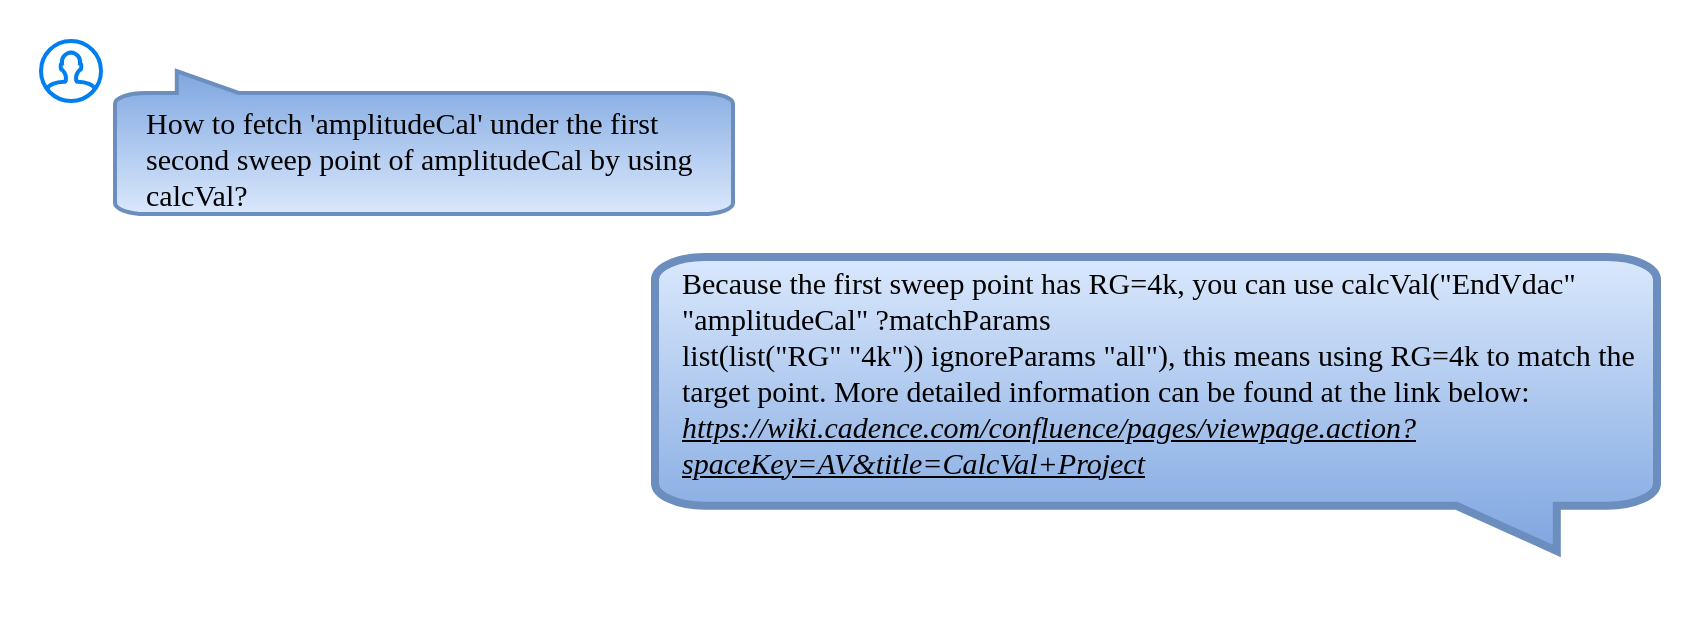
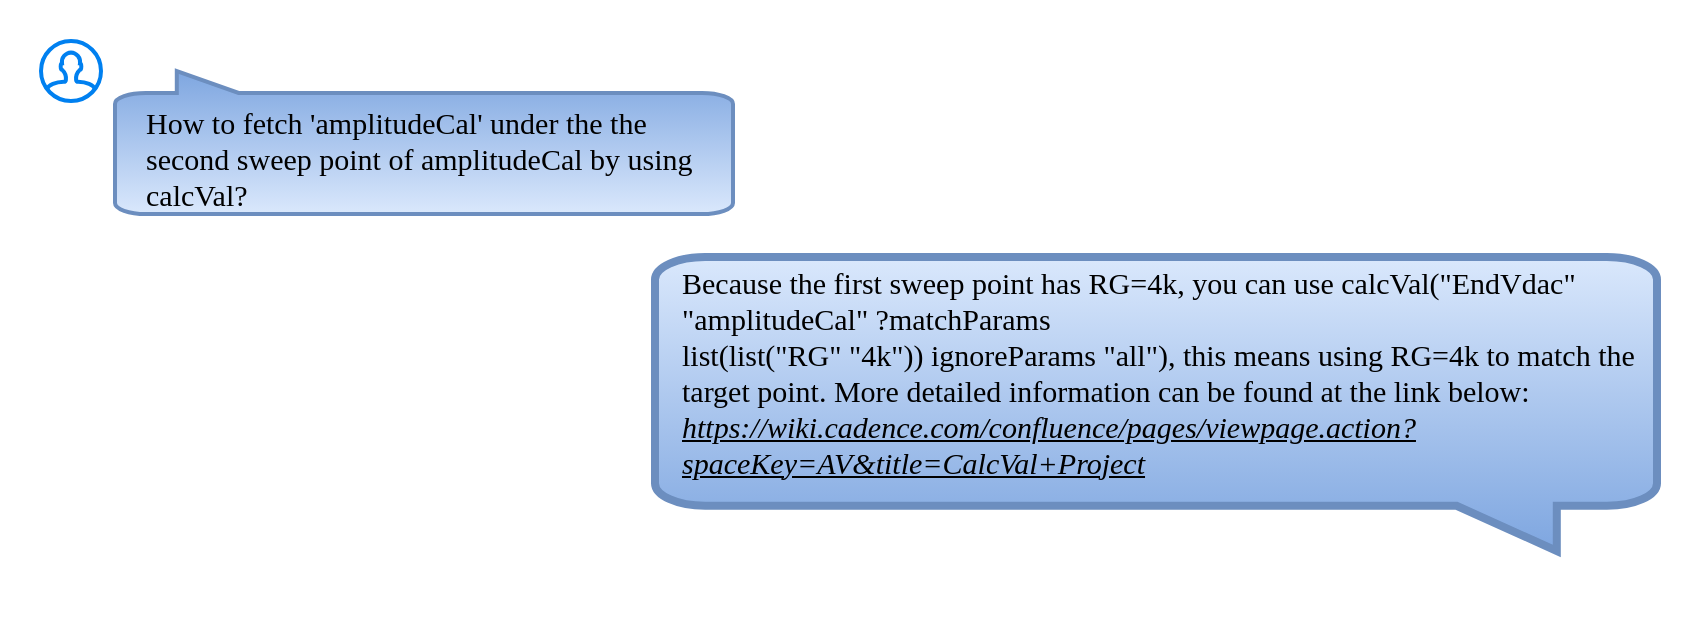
node "How to fetch 'amplitudeCal' under the first second sweep point of amplitudeCal by using calcVal?": label "How to fetch 'amplitudeCal' under the first second sweep point of amplitudeCal by using calcVal?" -> "How to fetch 'amplitudeCal' under the the second sweep point of amplitudeCal by using calcVal?"
